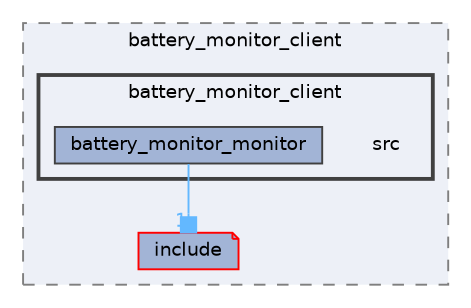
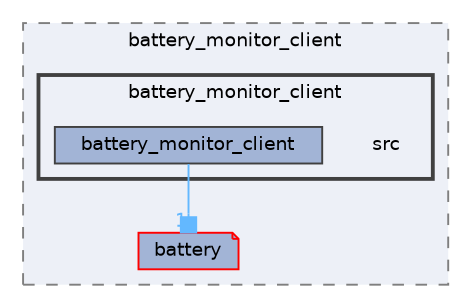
node "battery_monitor_monitor": label "battery_monitor_monitor" -> "battery_monitor_client"
node "include": label "include" -> "battery"
